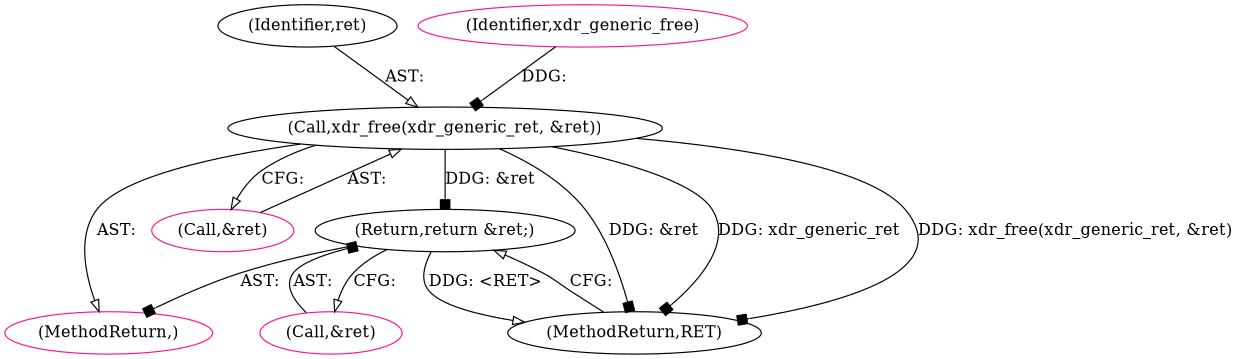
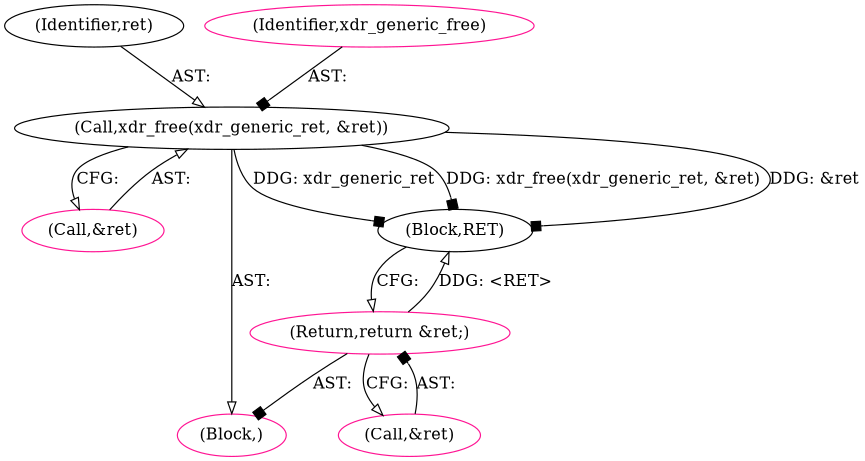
edge "(Identifier,xdr_generic_free)" -> "(Call,xdr_free(xdr_generic_ret, &ret))": label "DDG: " -> "AST: "
edge "(Call,xdr_free(xdr_generic_ret, &ret))" -> "(Return,return &ret;)": removed, label "DDG: &ret"
node "(Return,return &ret;)": color black -> deeppink
node "(MethodReturn,)": label "(MethodReturn,)" -> "(Block,)"
node "(MethodReturn,RET)": label "(MethodReturn,RET)" -> "(Block,RET)"
